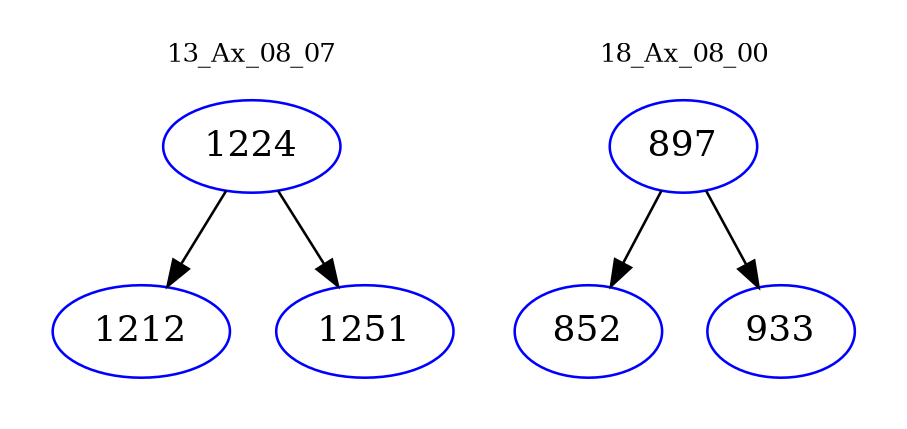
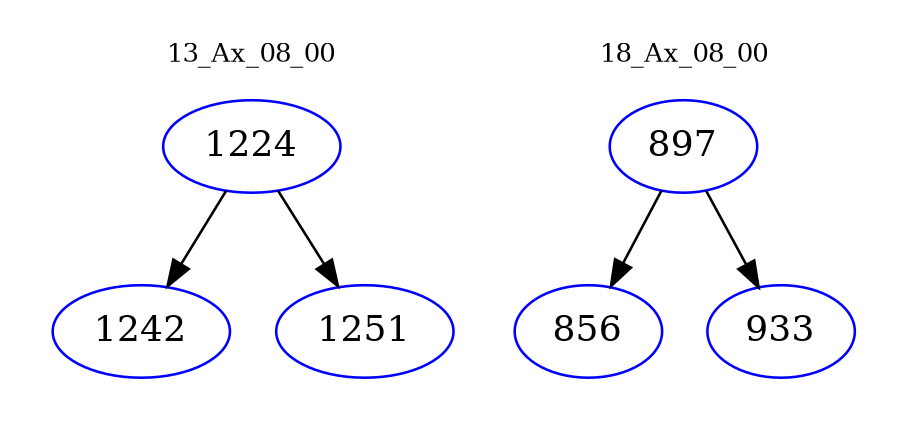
cluster "13_Ax_08_07": label "13_Ax_08_07" -> "13_Ax_08_00"
node "1212": label "1212" -> "1242"
node "852": label "852" -> "856"
